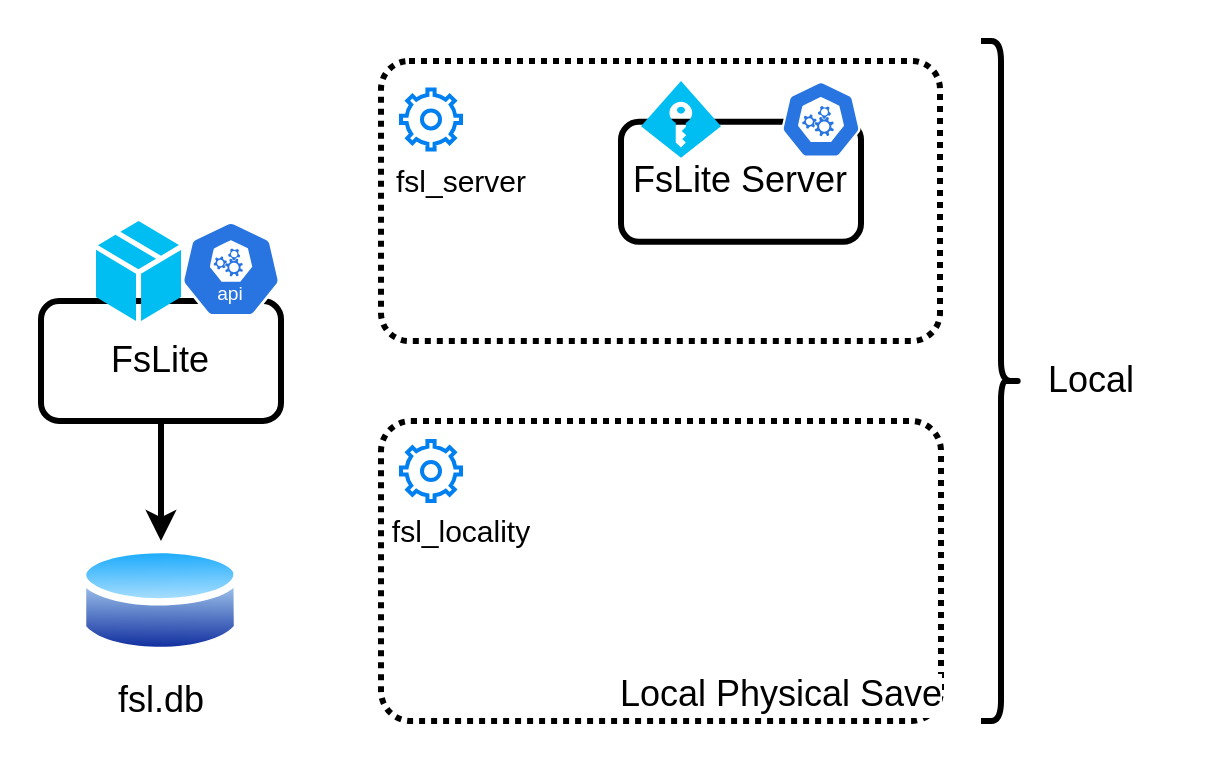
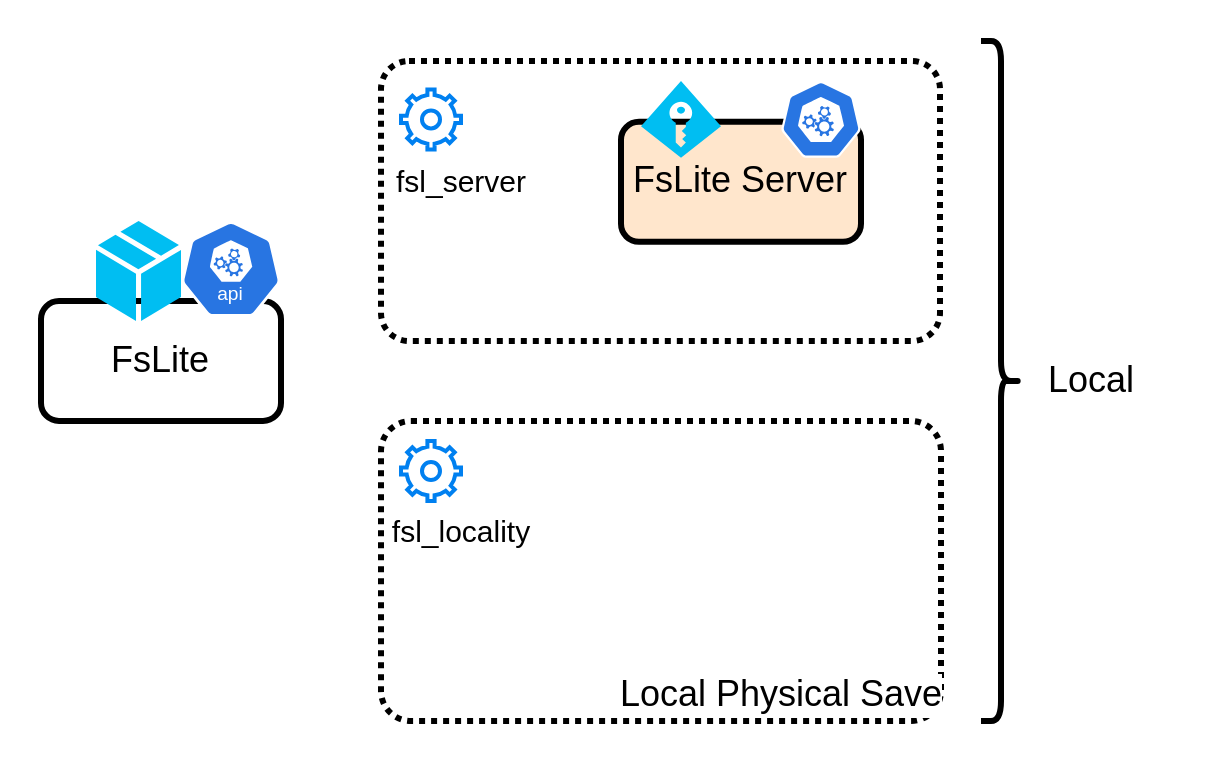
node "FsLite Server": fillcolor #ffffff -> #ffe6cc
edge "FsLite" -> "fsl.db": removed
node "fsl.db": removed
